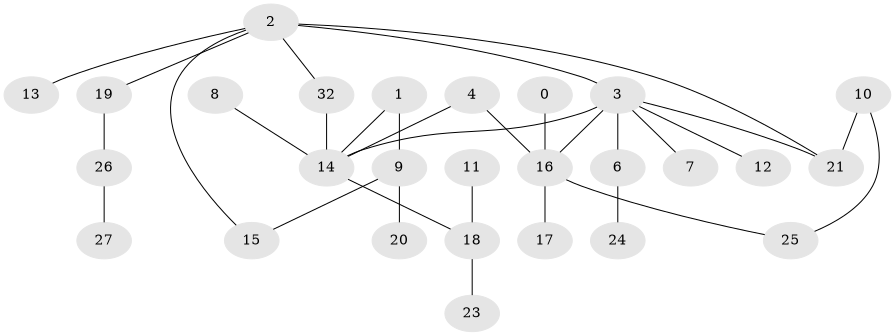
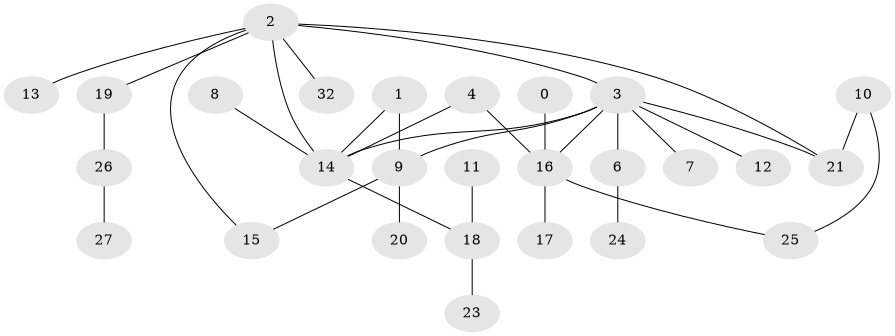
edge "32" -- "14": now "2" -- "14"
edge "3" -- "9": added
